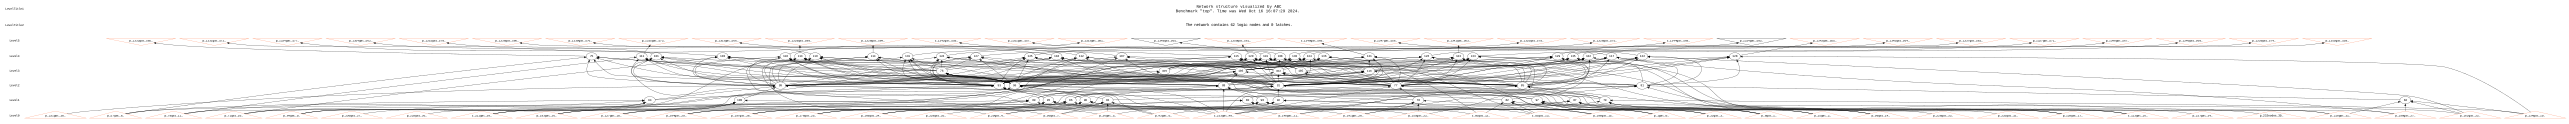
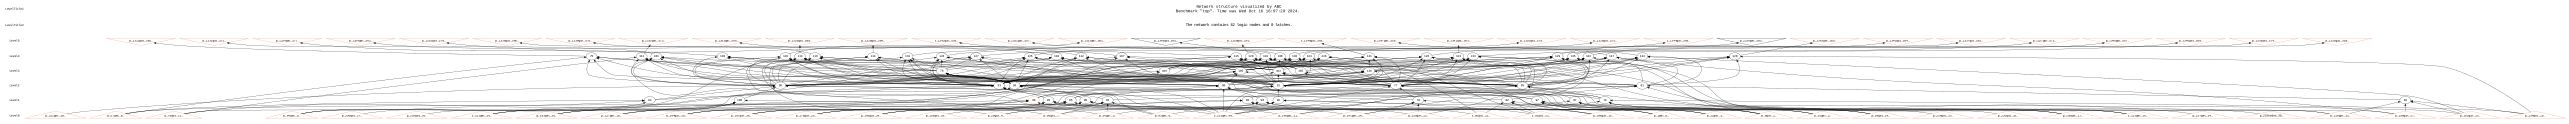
node "89": color black -> coral
node "p_71gat_10_": removed
